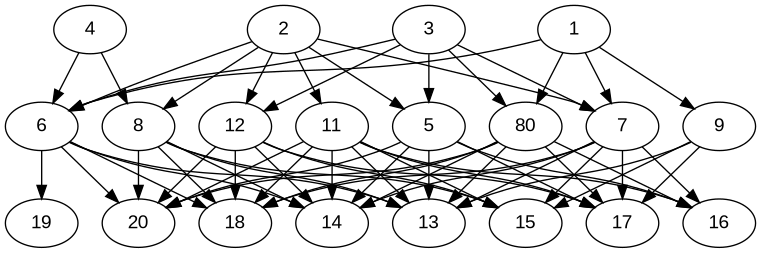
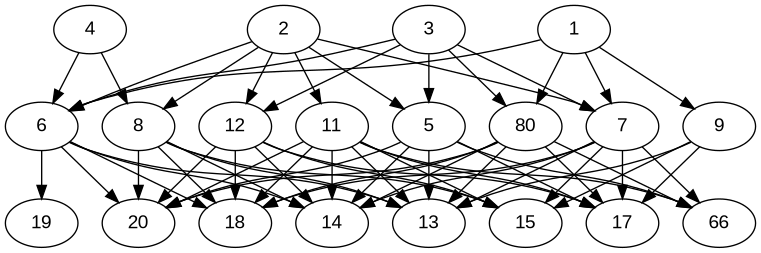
node "16": label "16" -> "66"
